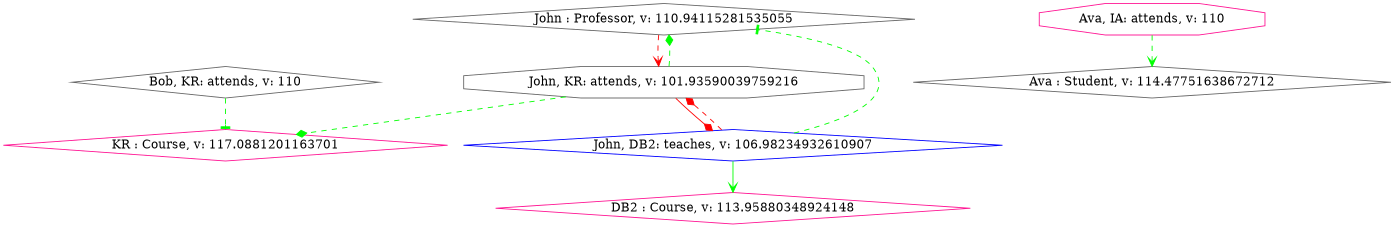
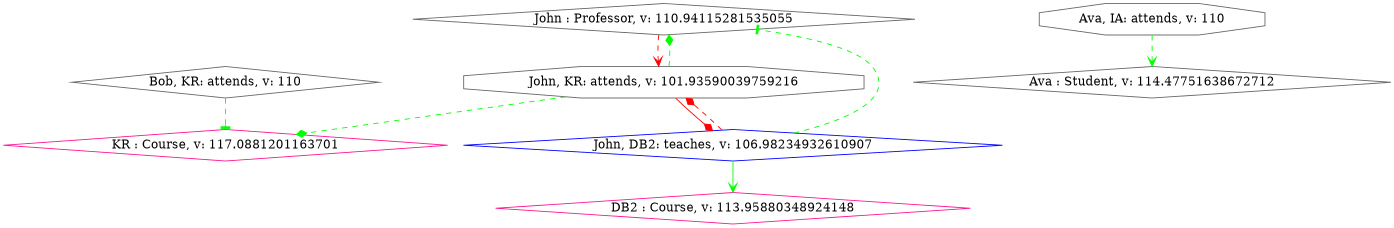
node "Ava, IA: attends, v: 110": color deeppink -> gray40
